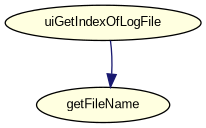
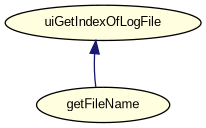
edge "uiGetIndexOfLogFile" -> "getFileName": reversed
